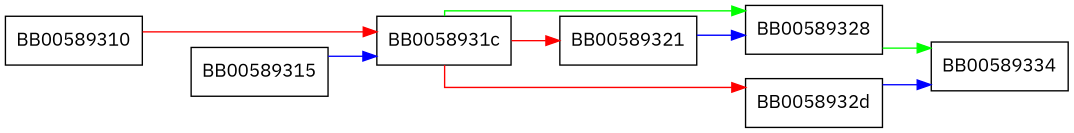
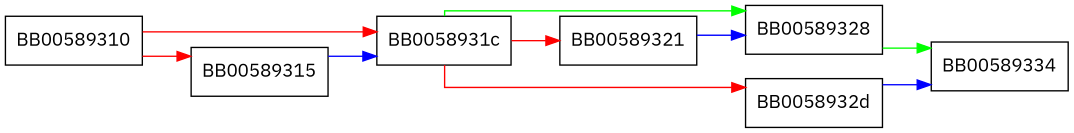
edge "BB00589310" -> "BB00589315": added
